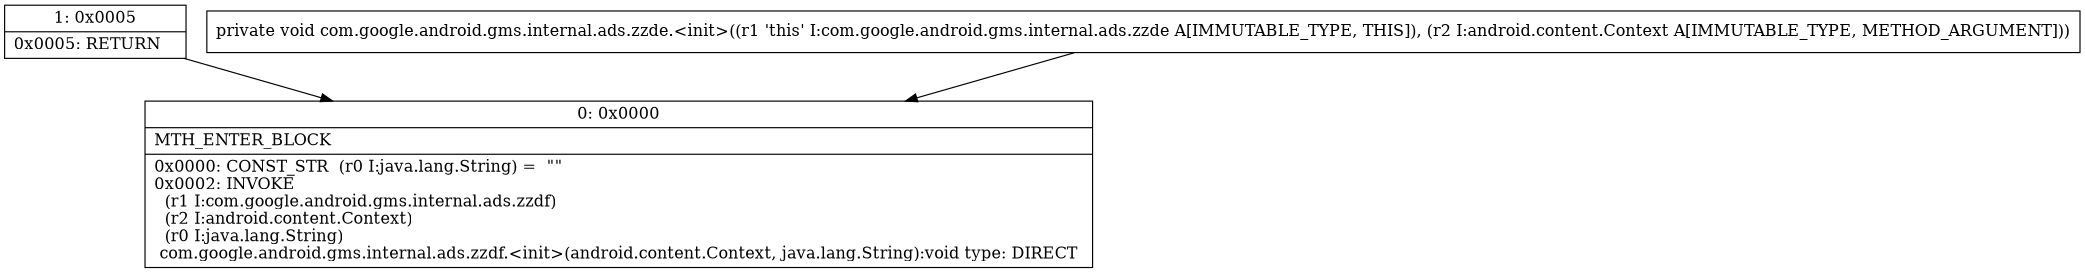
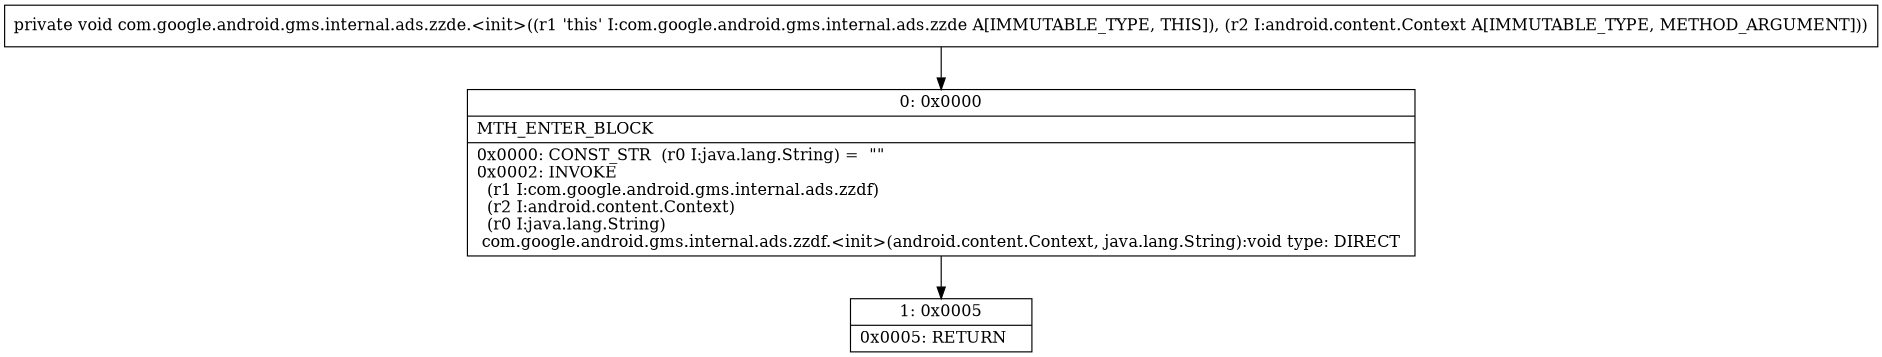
edge "1: 0x0005" -> "0: 0x0000": reversed
